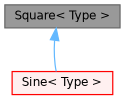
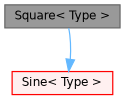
edge "Sine< Type >" -> "Square< Type >": reversed
